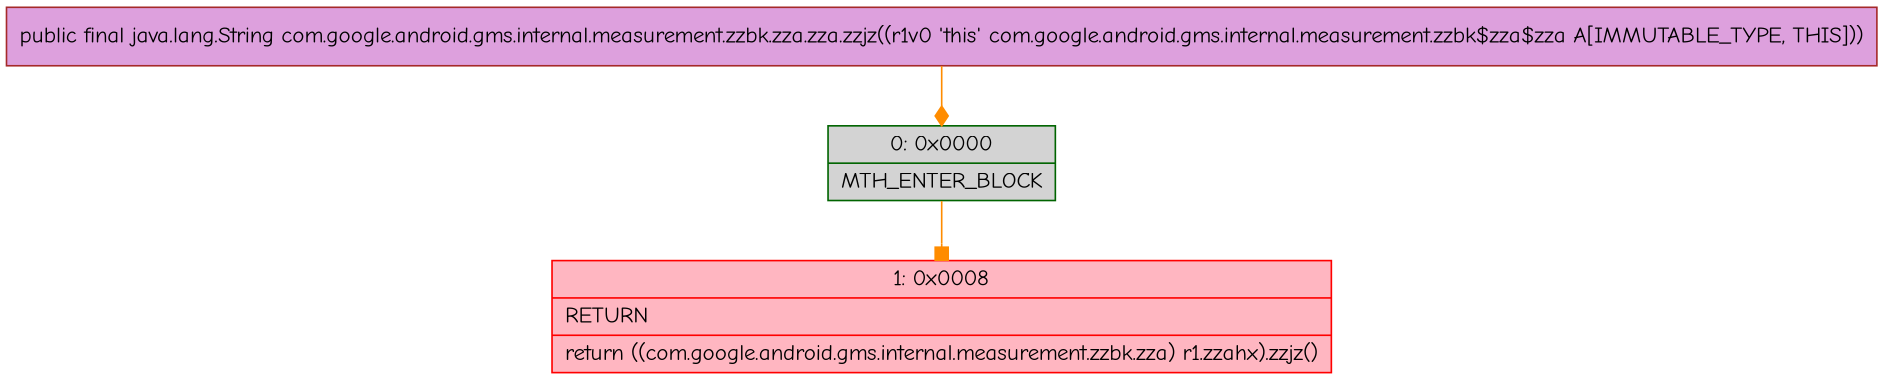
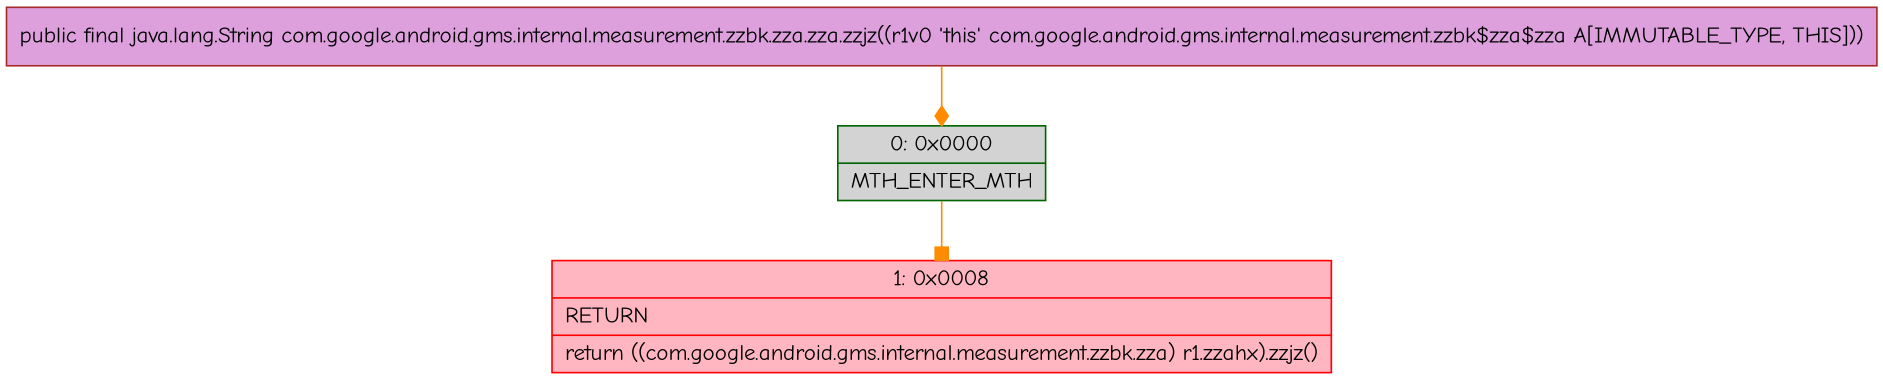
node "0: 0x0000": text "MTH_ENTER_BLOCK" -> "MTH_ENTER_MTH"
